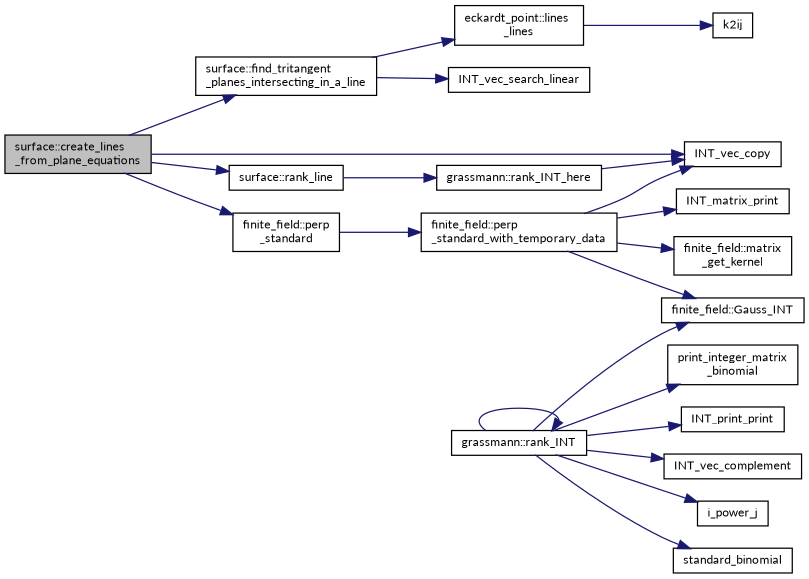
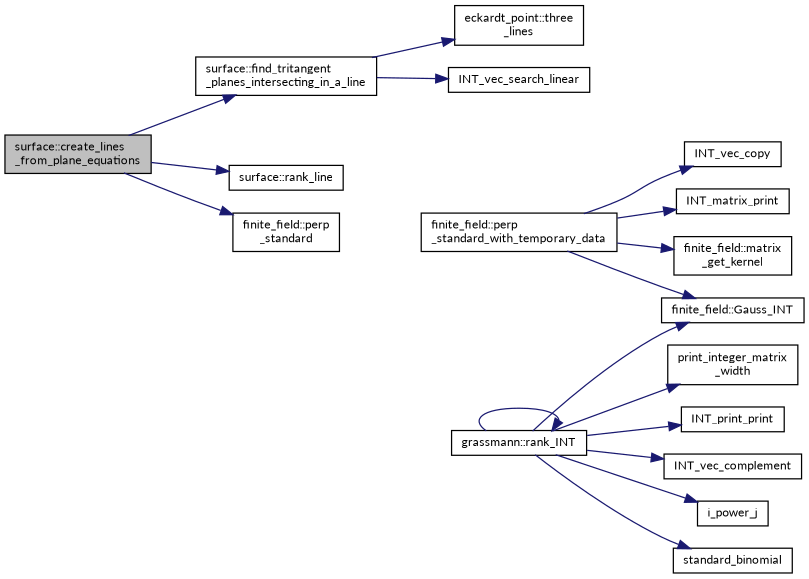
node "eckardt_point::lines _lines": label "eckardt_point::lines _lines" -> "eckardt_point::three _lines"
node "k2ij": removed
edge "surface::create_lines _from_plane_equations" -> "INT_vec_copy": removed
node "grassmann::rank_INT_here": removed
edge "finite_field::perp _standard" -> "finite_field::perp _standard_with_temporary_data": removed
node "print_integer_matrix _binomial": label "print_integer_matrix _binomial" -> "print_integer_matrix _width"
